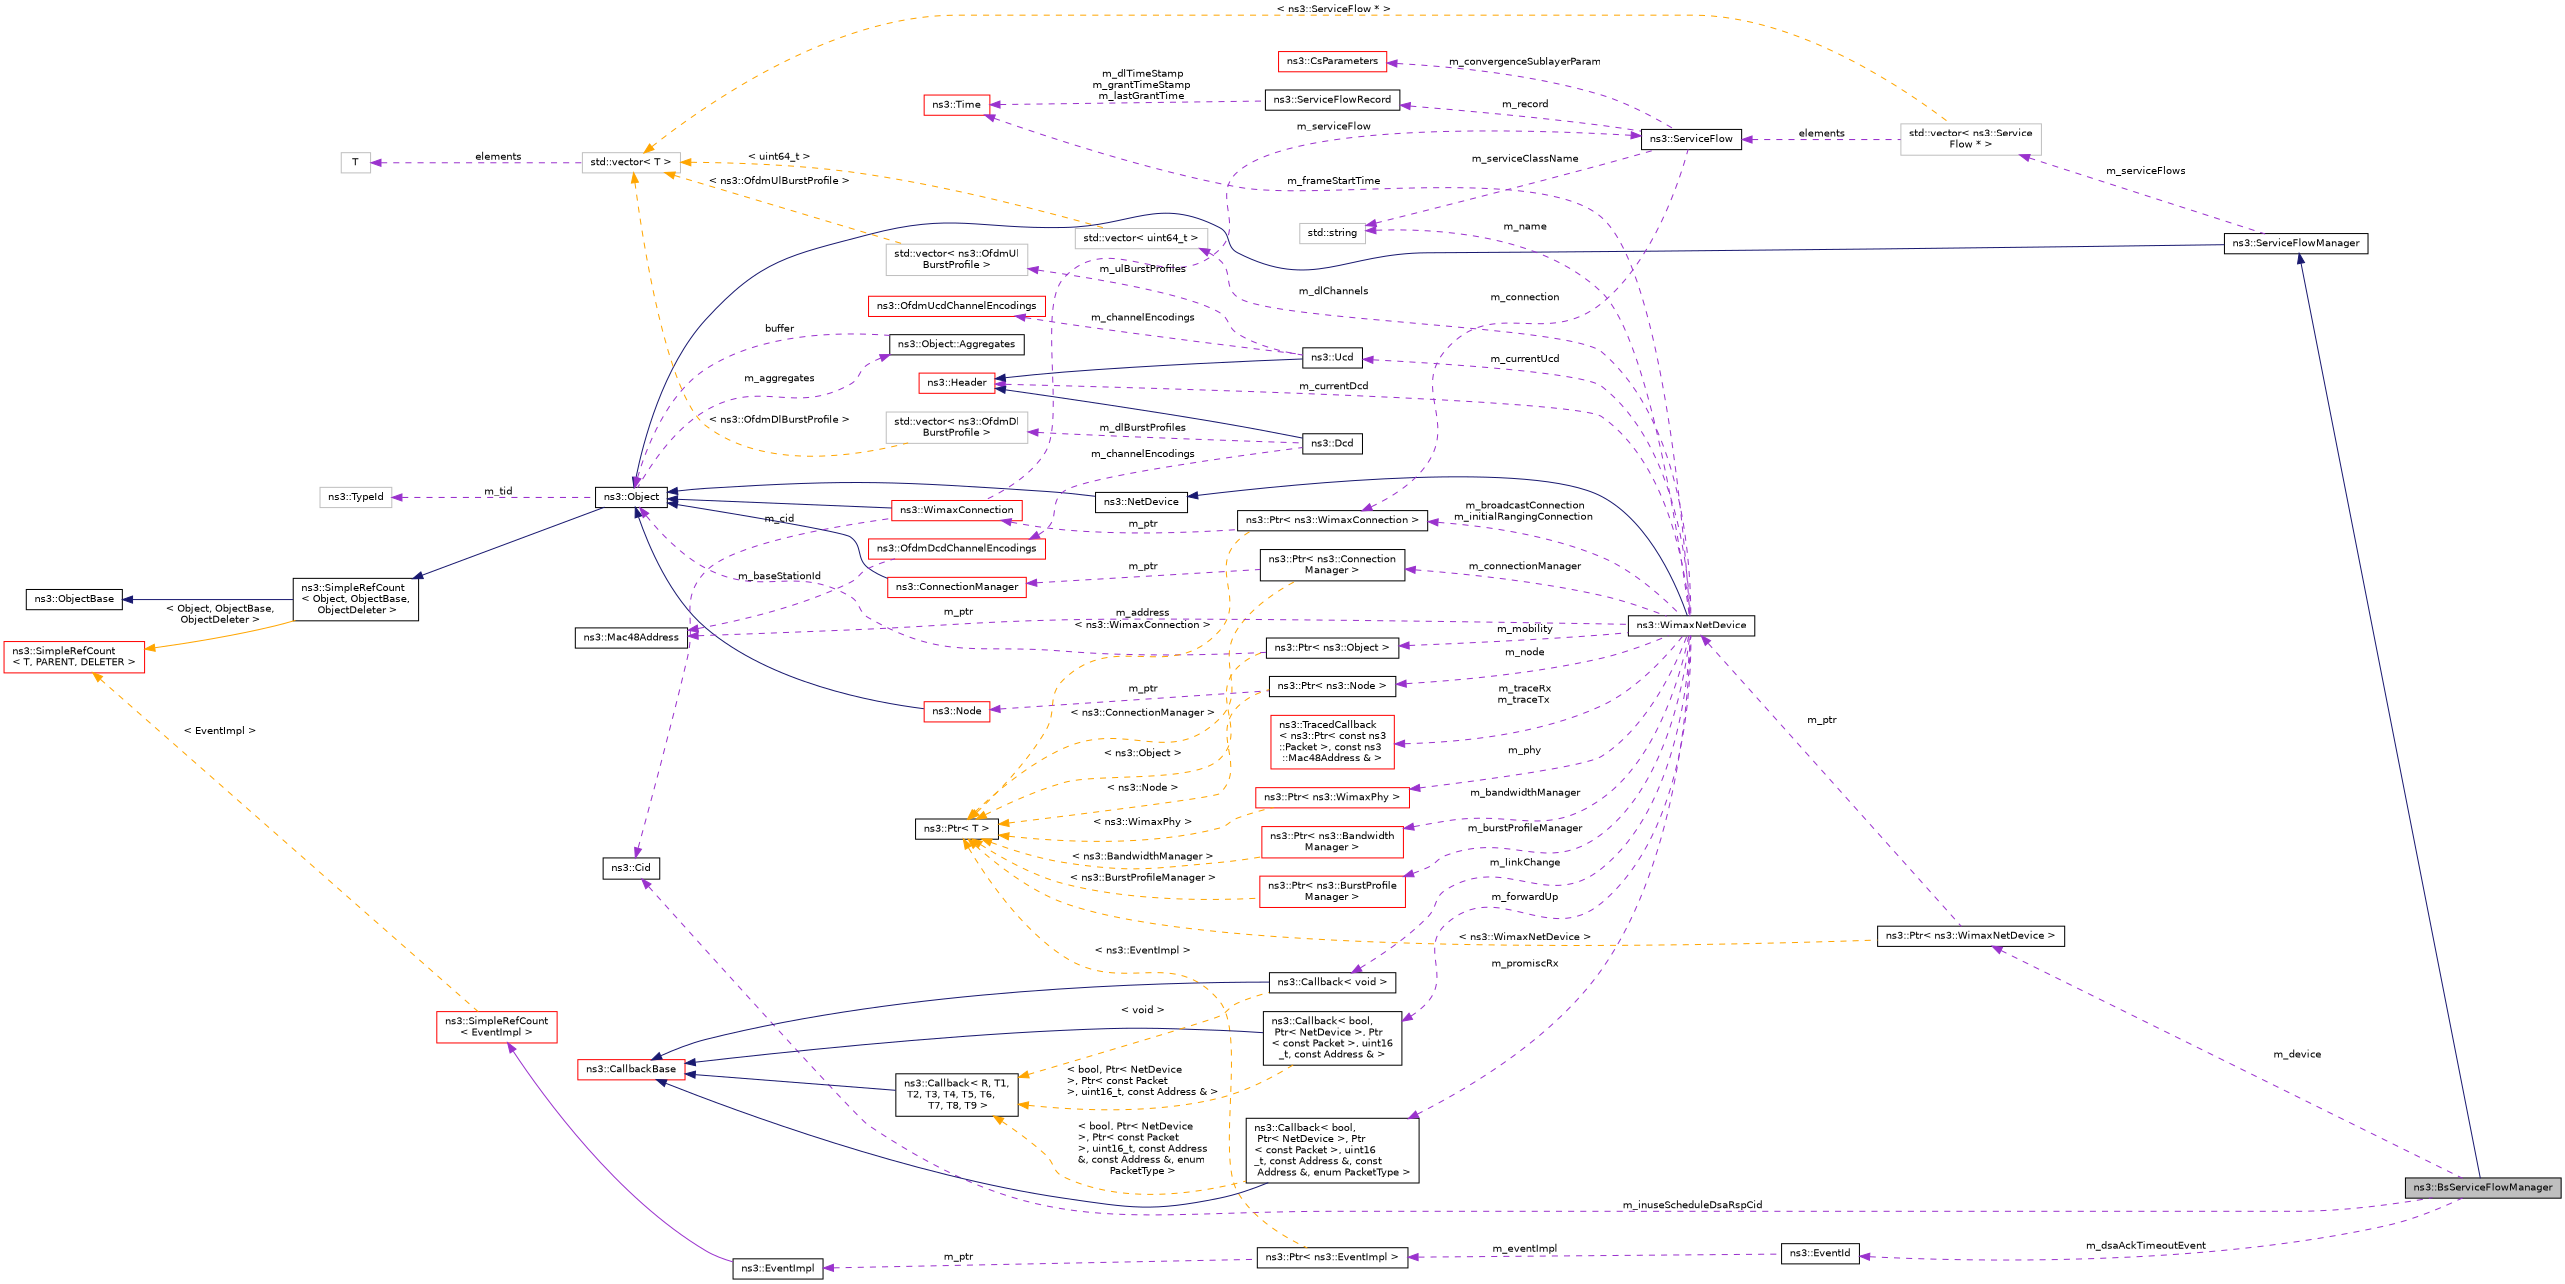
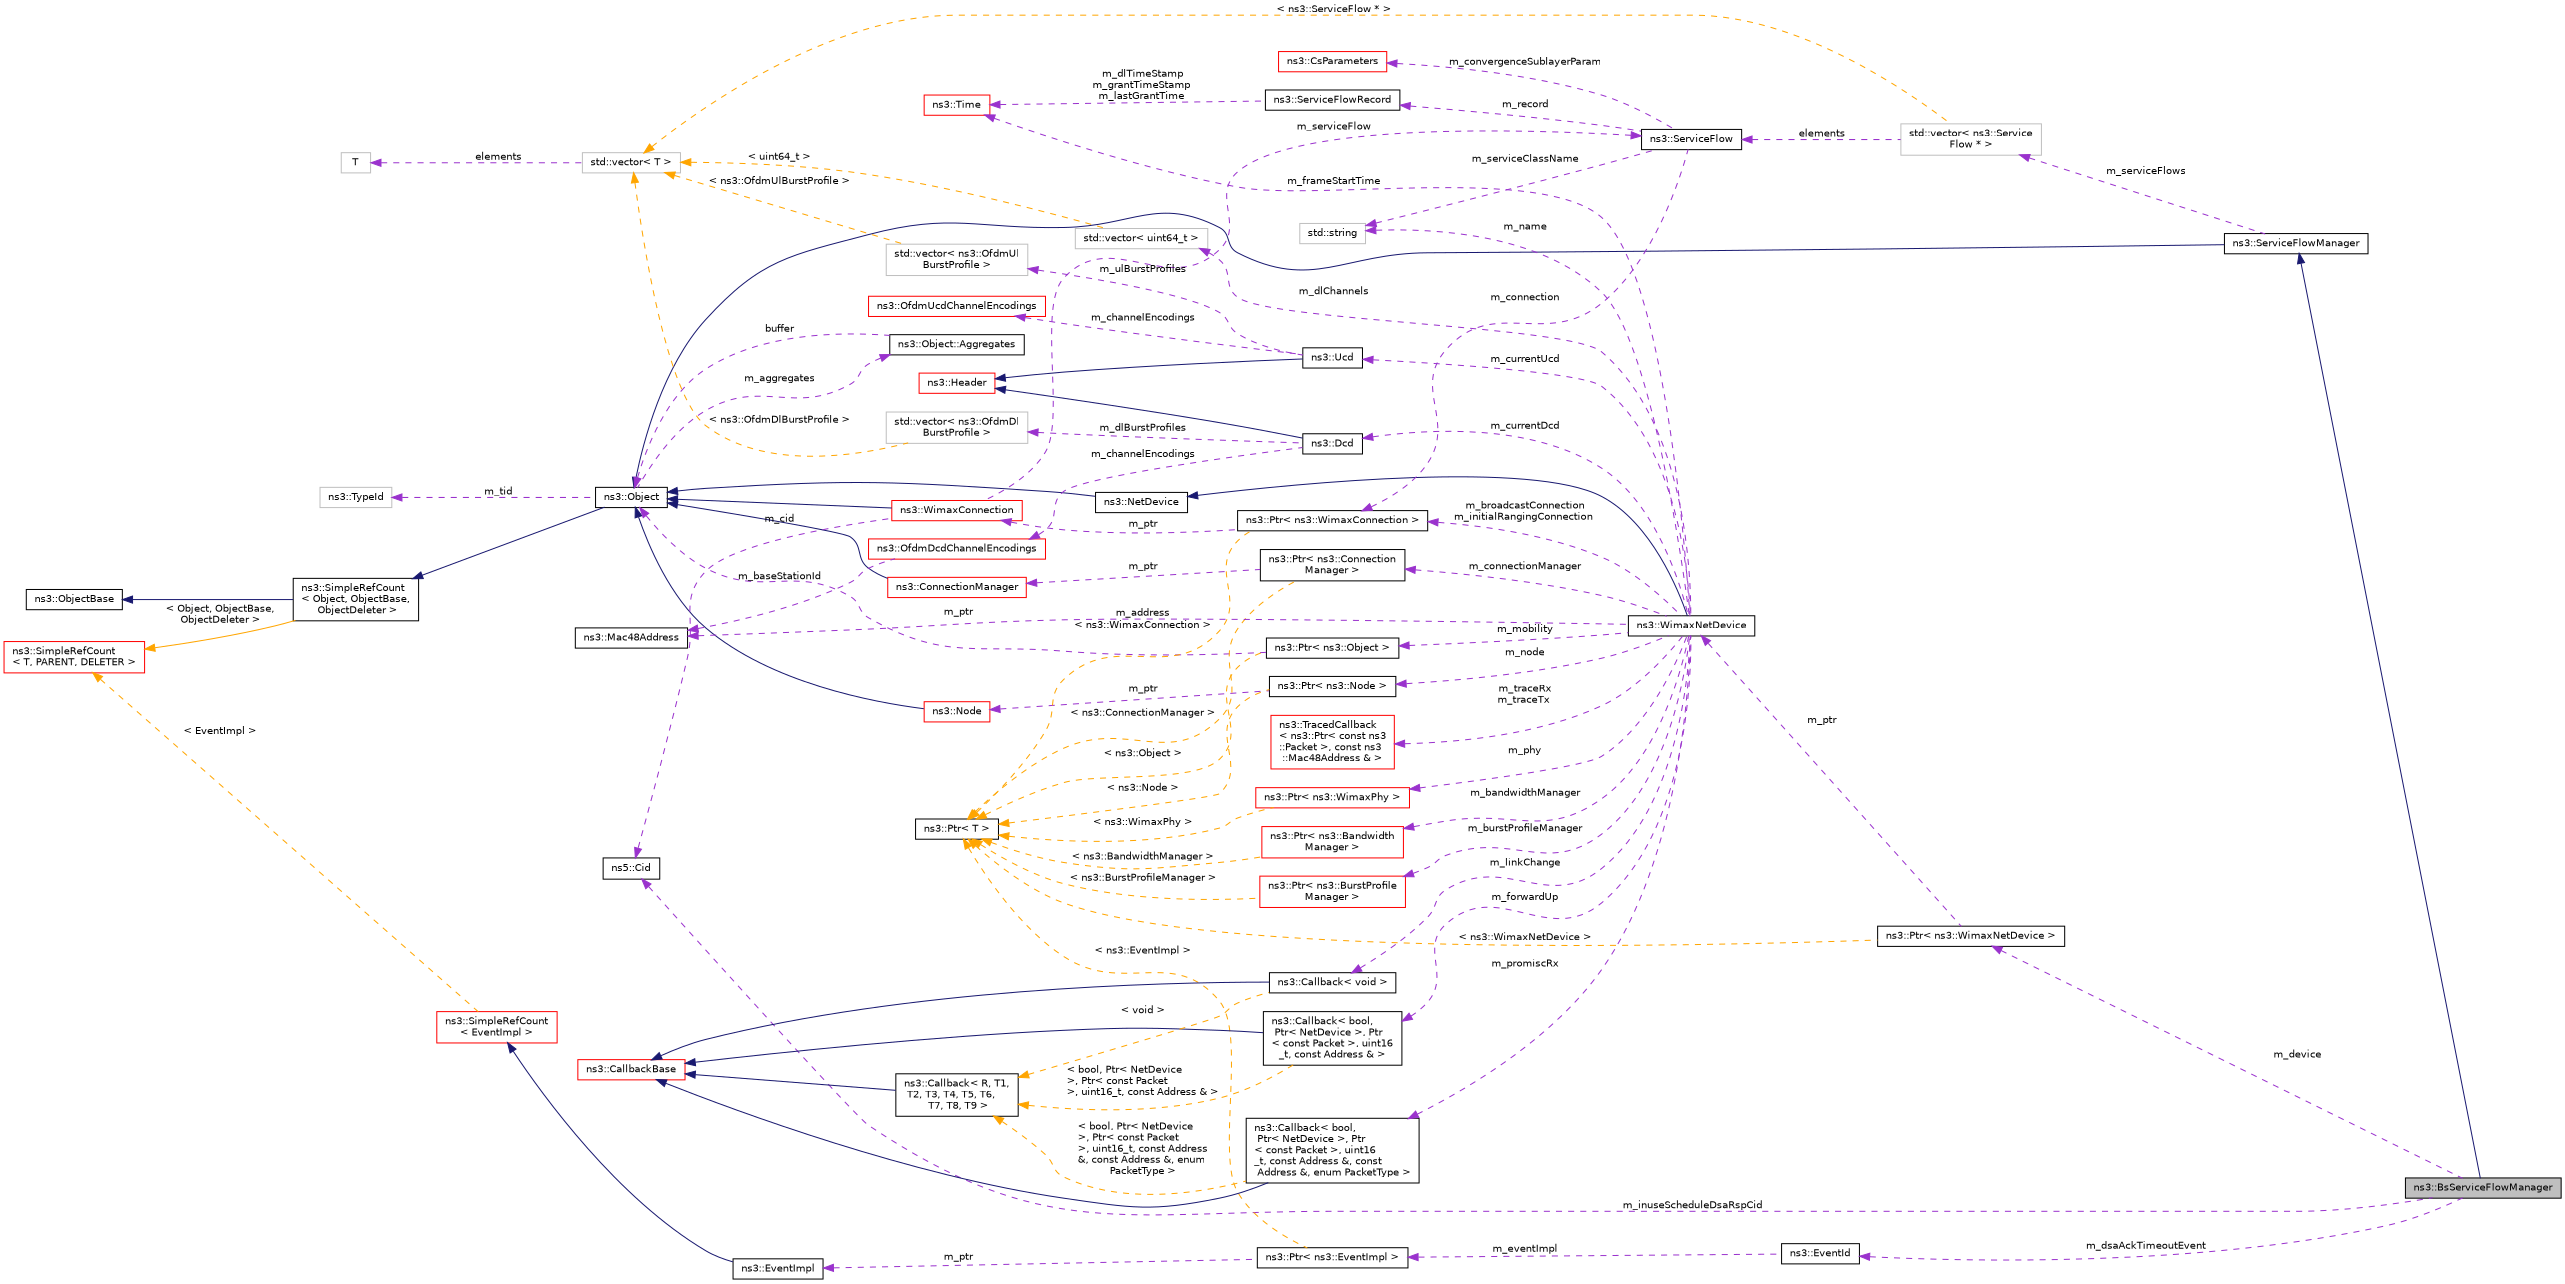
edge "ns3::WimaxNetDevice" -> "ns3::Header": now "ns3::WimaxNetDevice" -> "ns3::Dcd"
node "ns3::Cid": label "ns3::Cid" -> "ns5::Cid"
edge "ns3::EventImpl" -> "ns3::SimpleRefCount < EventImpl >": color darkorchid3 -> midnightblue
